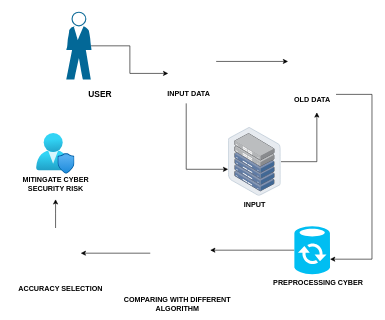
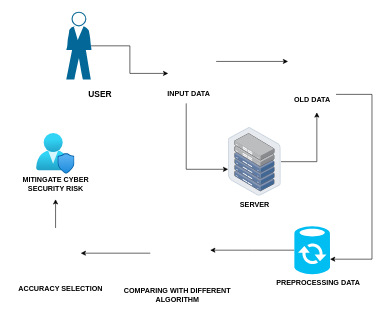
node "INPUT": label "INPUT" -> "SERVER"
node "PREPROCESSING CYBER": label "PREPROCESSING CYBER" -> "PREPROCESSING DATA"
node "COMPARING WITH DIFFERENT ALGORITHM": moved (177, 305) -> (177, 296)
